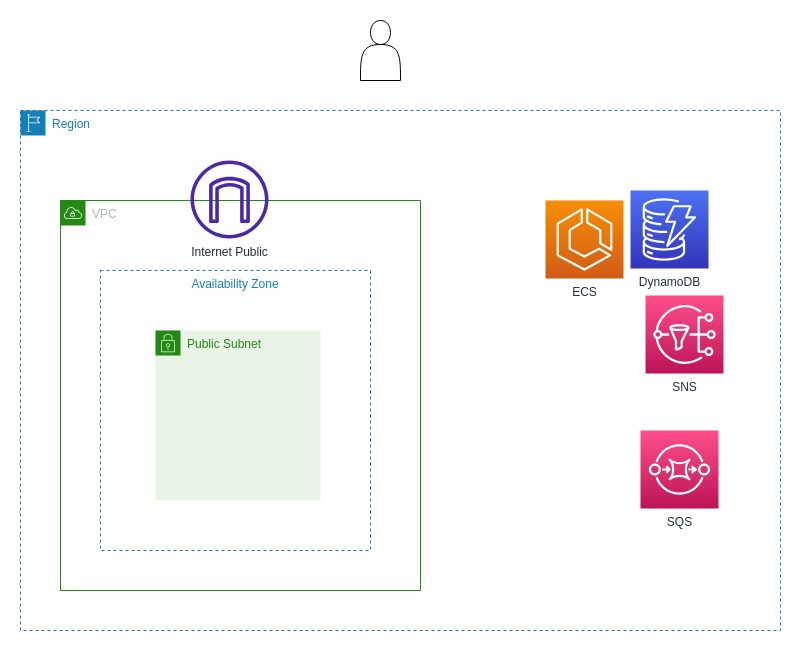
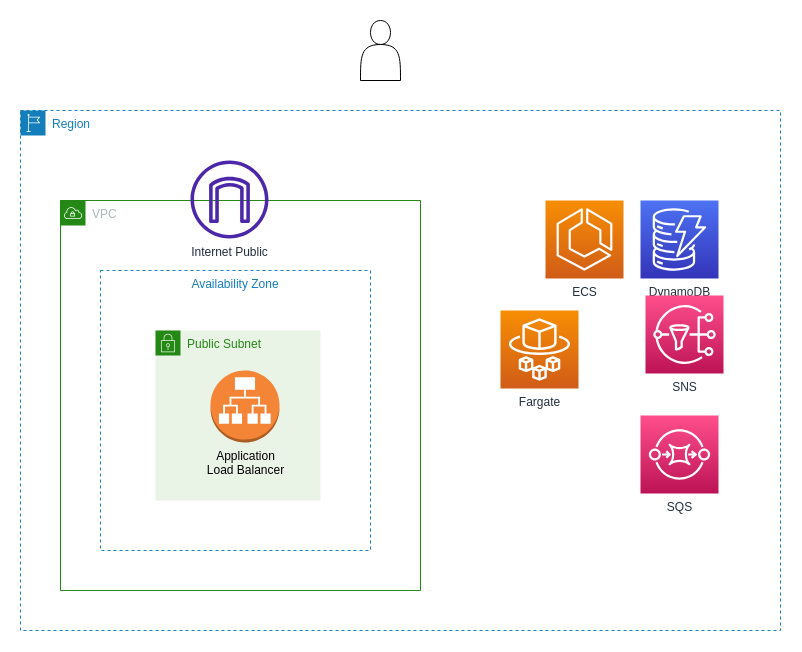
node "DynamoDB": moved (670, 230) -> (680, 240)
node "Fargate": added
node "Application Load Balancer": added
node "SQS": moved (680, 470) -> (680, 455)
